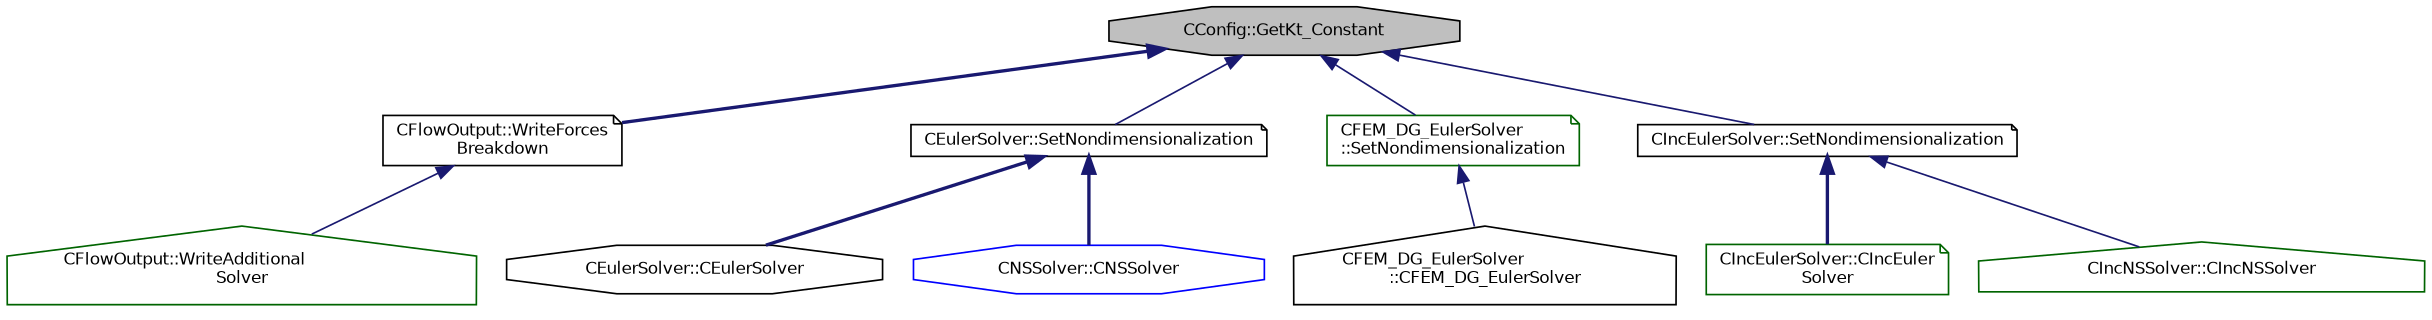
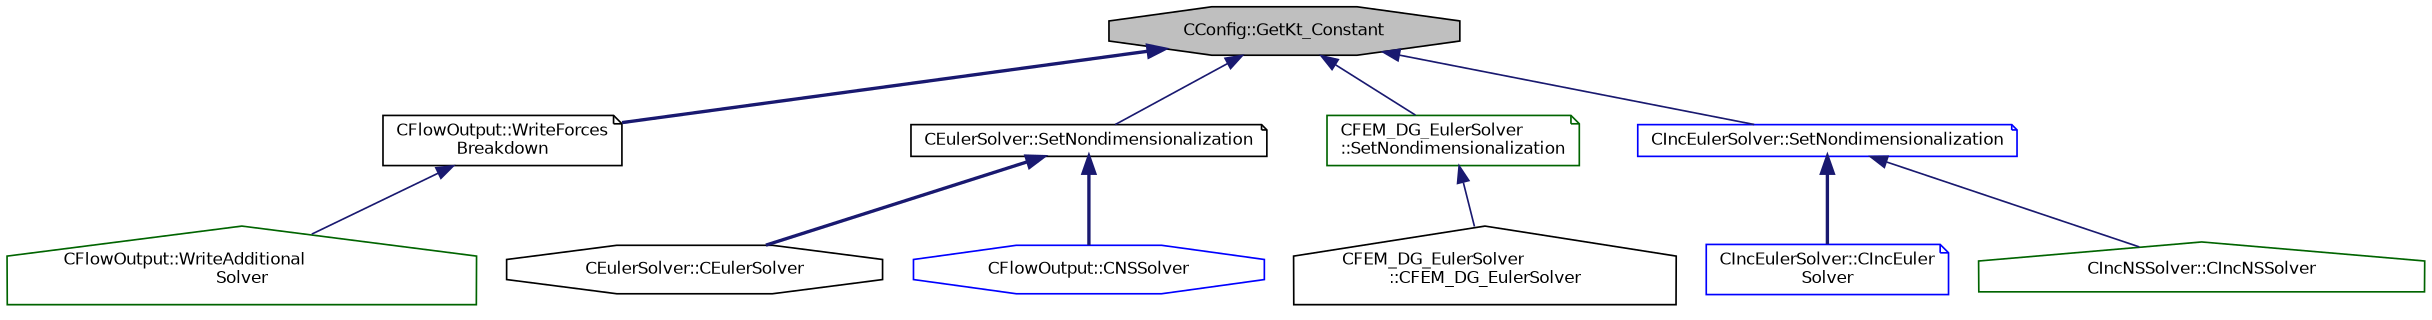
node "CIncEulerSolver::SetNondimensionalization": color black -> blue
node "CNSSolver::CNSSolver": label "CNSSolver::CNSSolver" -> "CFlowOutput::CNSSolver"
node "CIncEulerSolver::CIncEuler Solver": color darkgreen -> blue
